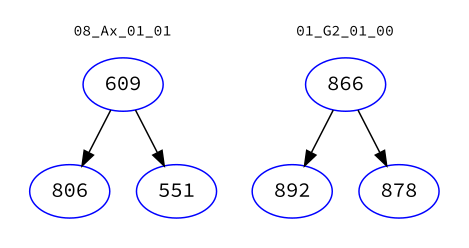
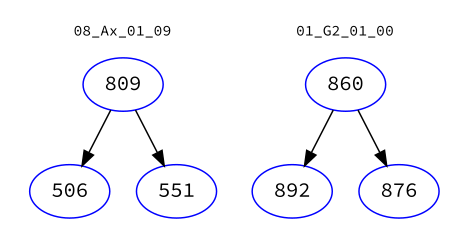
cluster "08_Ax_01_01": label "08_Ax_01_01" -> "08_Ax_01_09"
node "609": label "609" -> "809"
node "866": label "866" -> "860"
node "806": label "806" -> "506"
node "878": label "878" -> "876"
